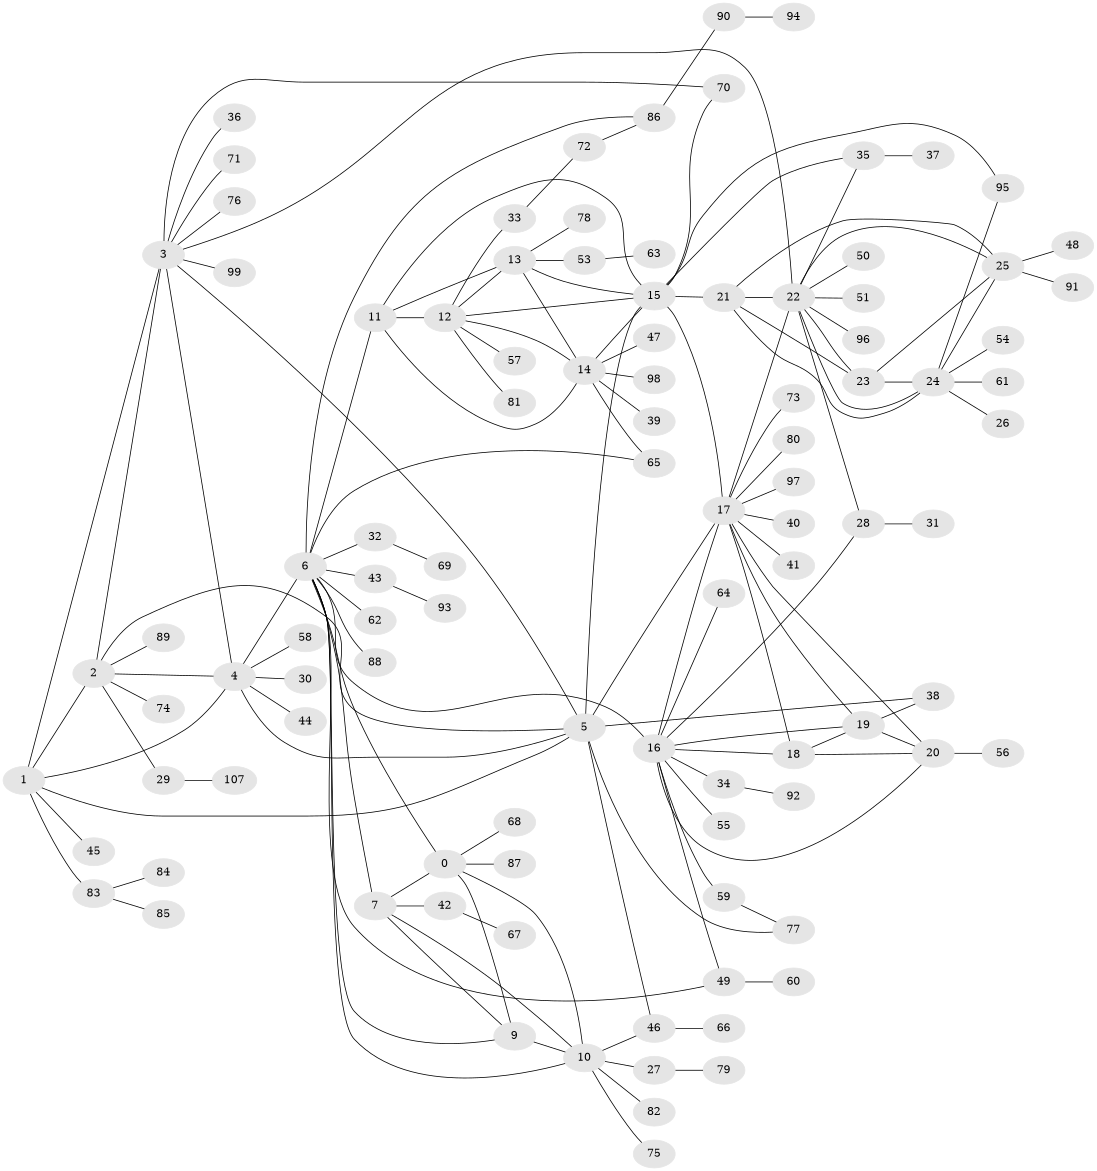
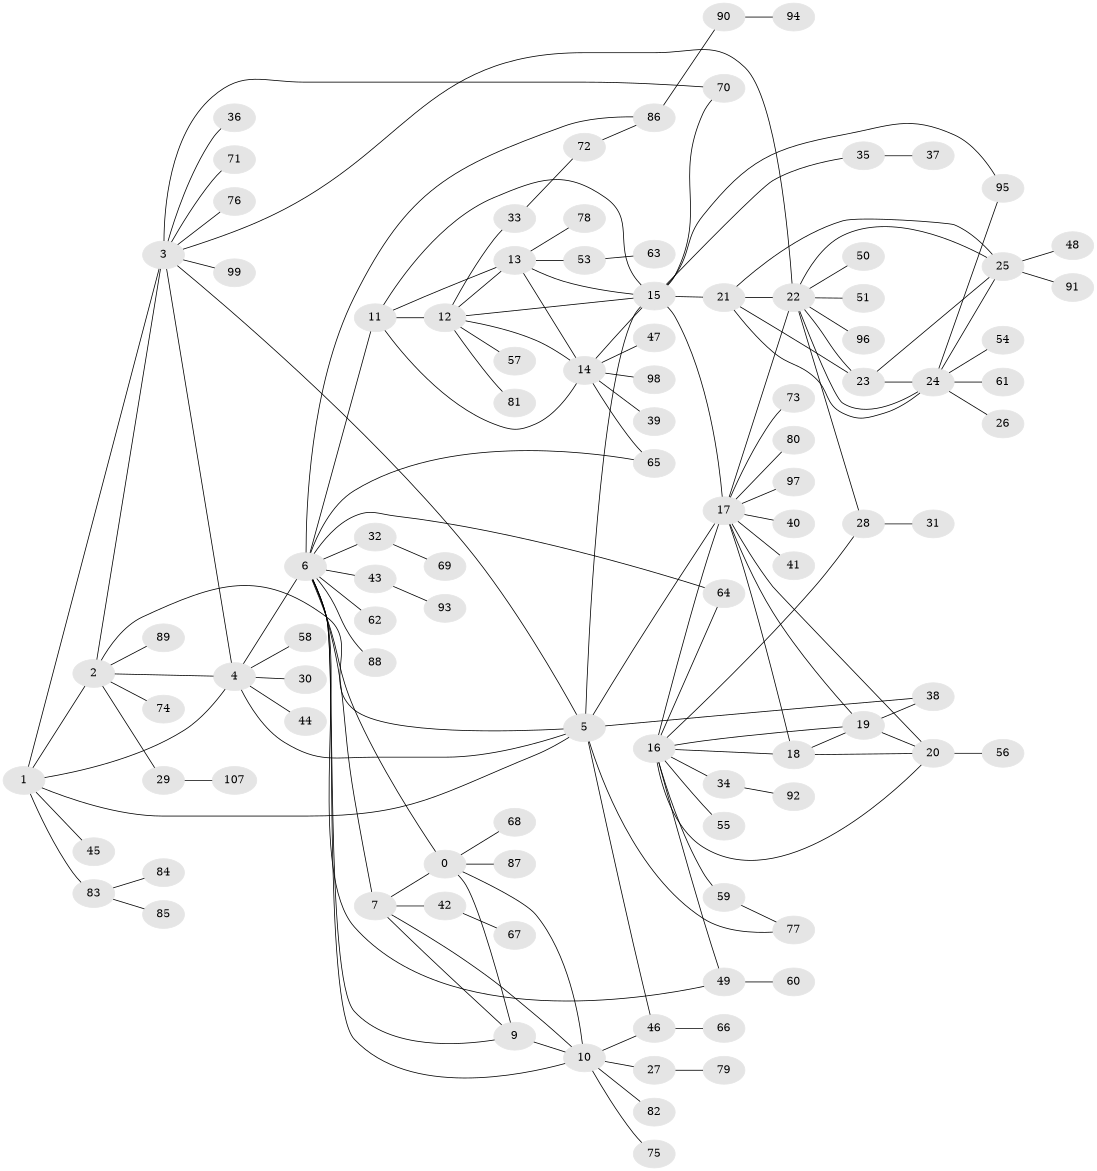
edge "35" -- "22": removed
edge "6" -- "16": now "6" -- "64"
